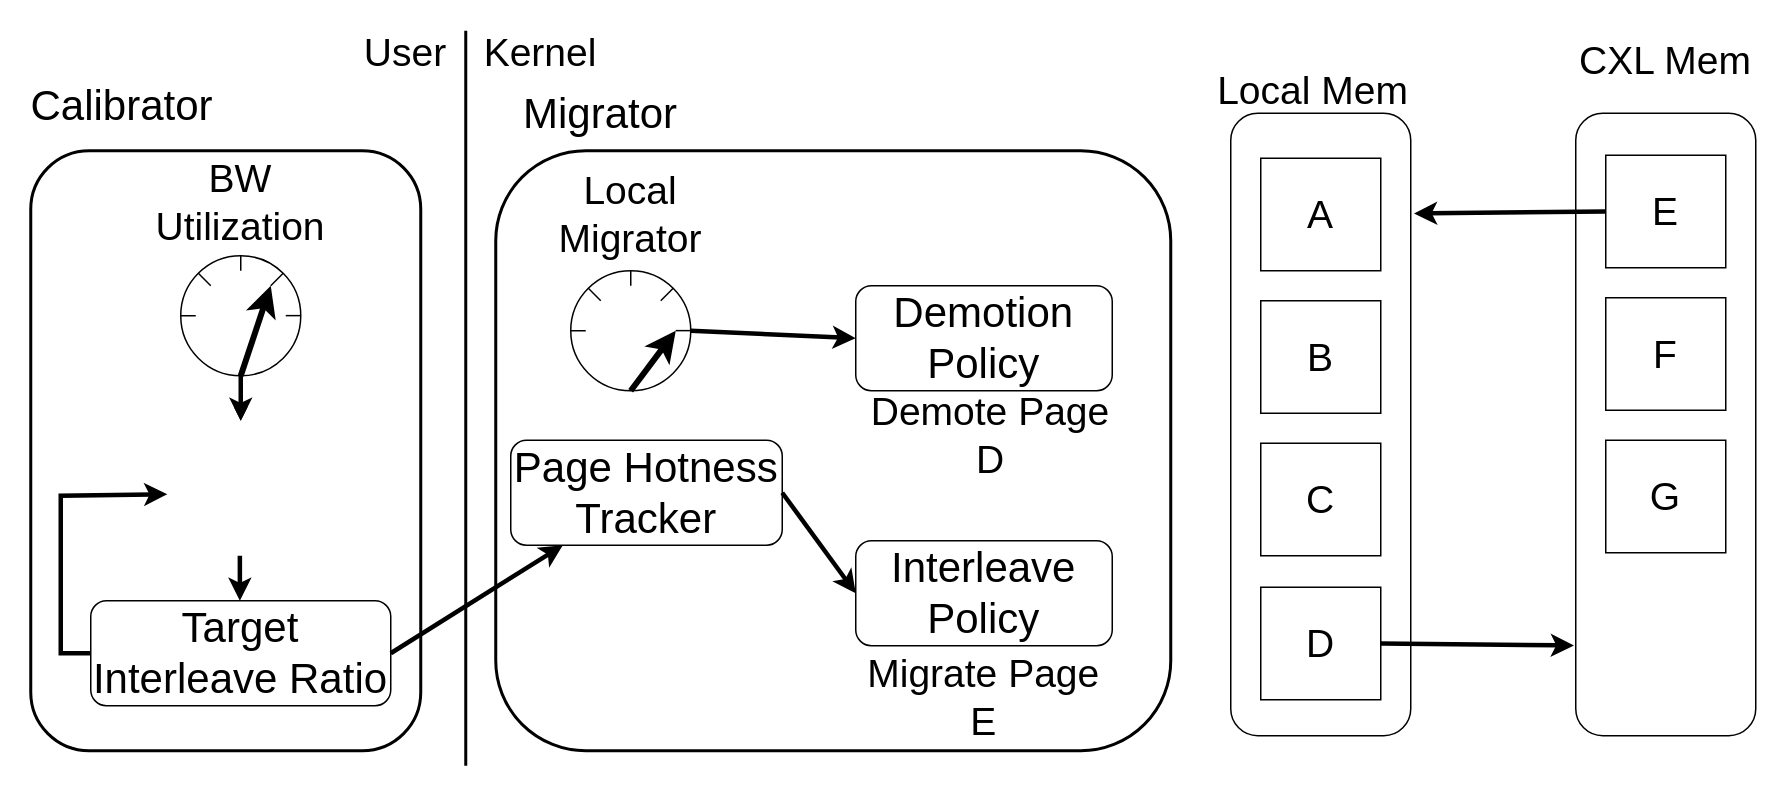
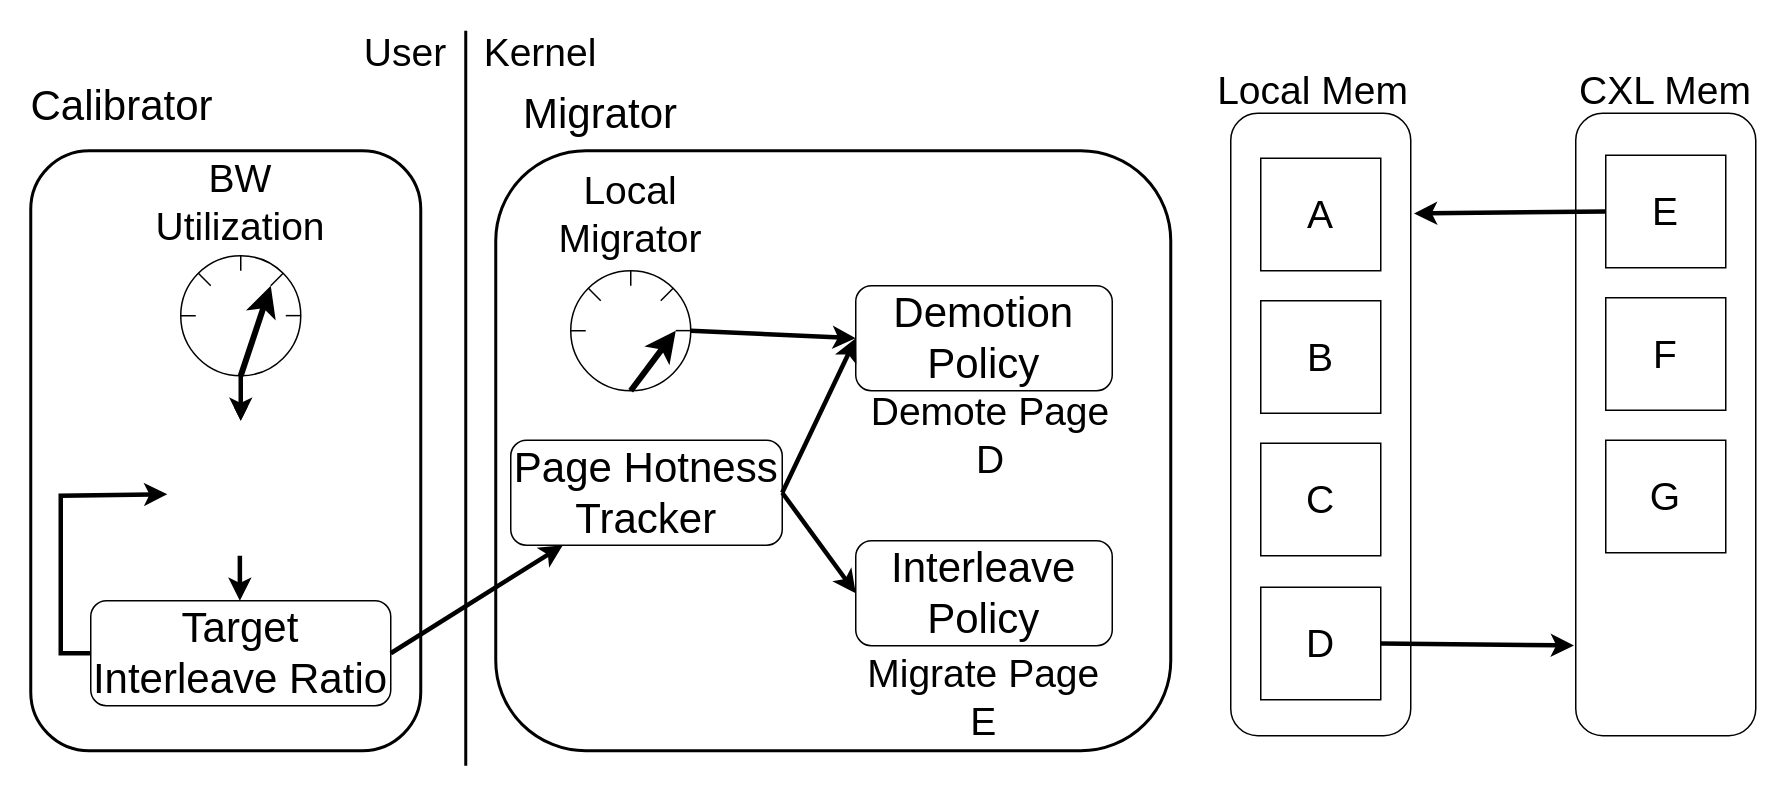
node "CXL Mem": moved (1666, 61) -> (1666, 91)
edge "Page Hotness Tracker" -> "Demotion Policy": added
